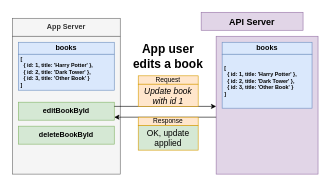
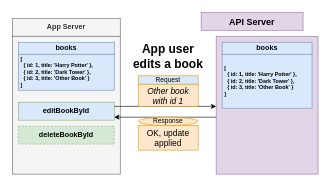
node "Request": fillcolor #ffe6cc -> #dae8fc
node "Update book with id 1": label "Update book with id 1" -> "Other book with id 1"
node "editBookById": fillcolor #d5e8d4 -> #dae8fc
node "Response": shape rectangle -> ellipse
node "deleteBookById": style solid -> dashed
node "OK, update applied": fillcolor #d5e8d4 -> #ffe6cc
